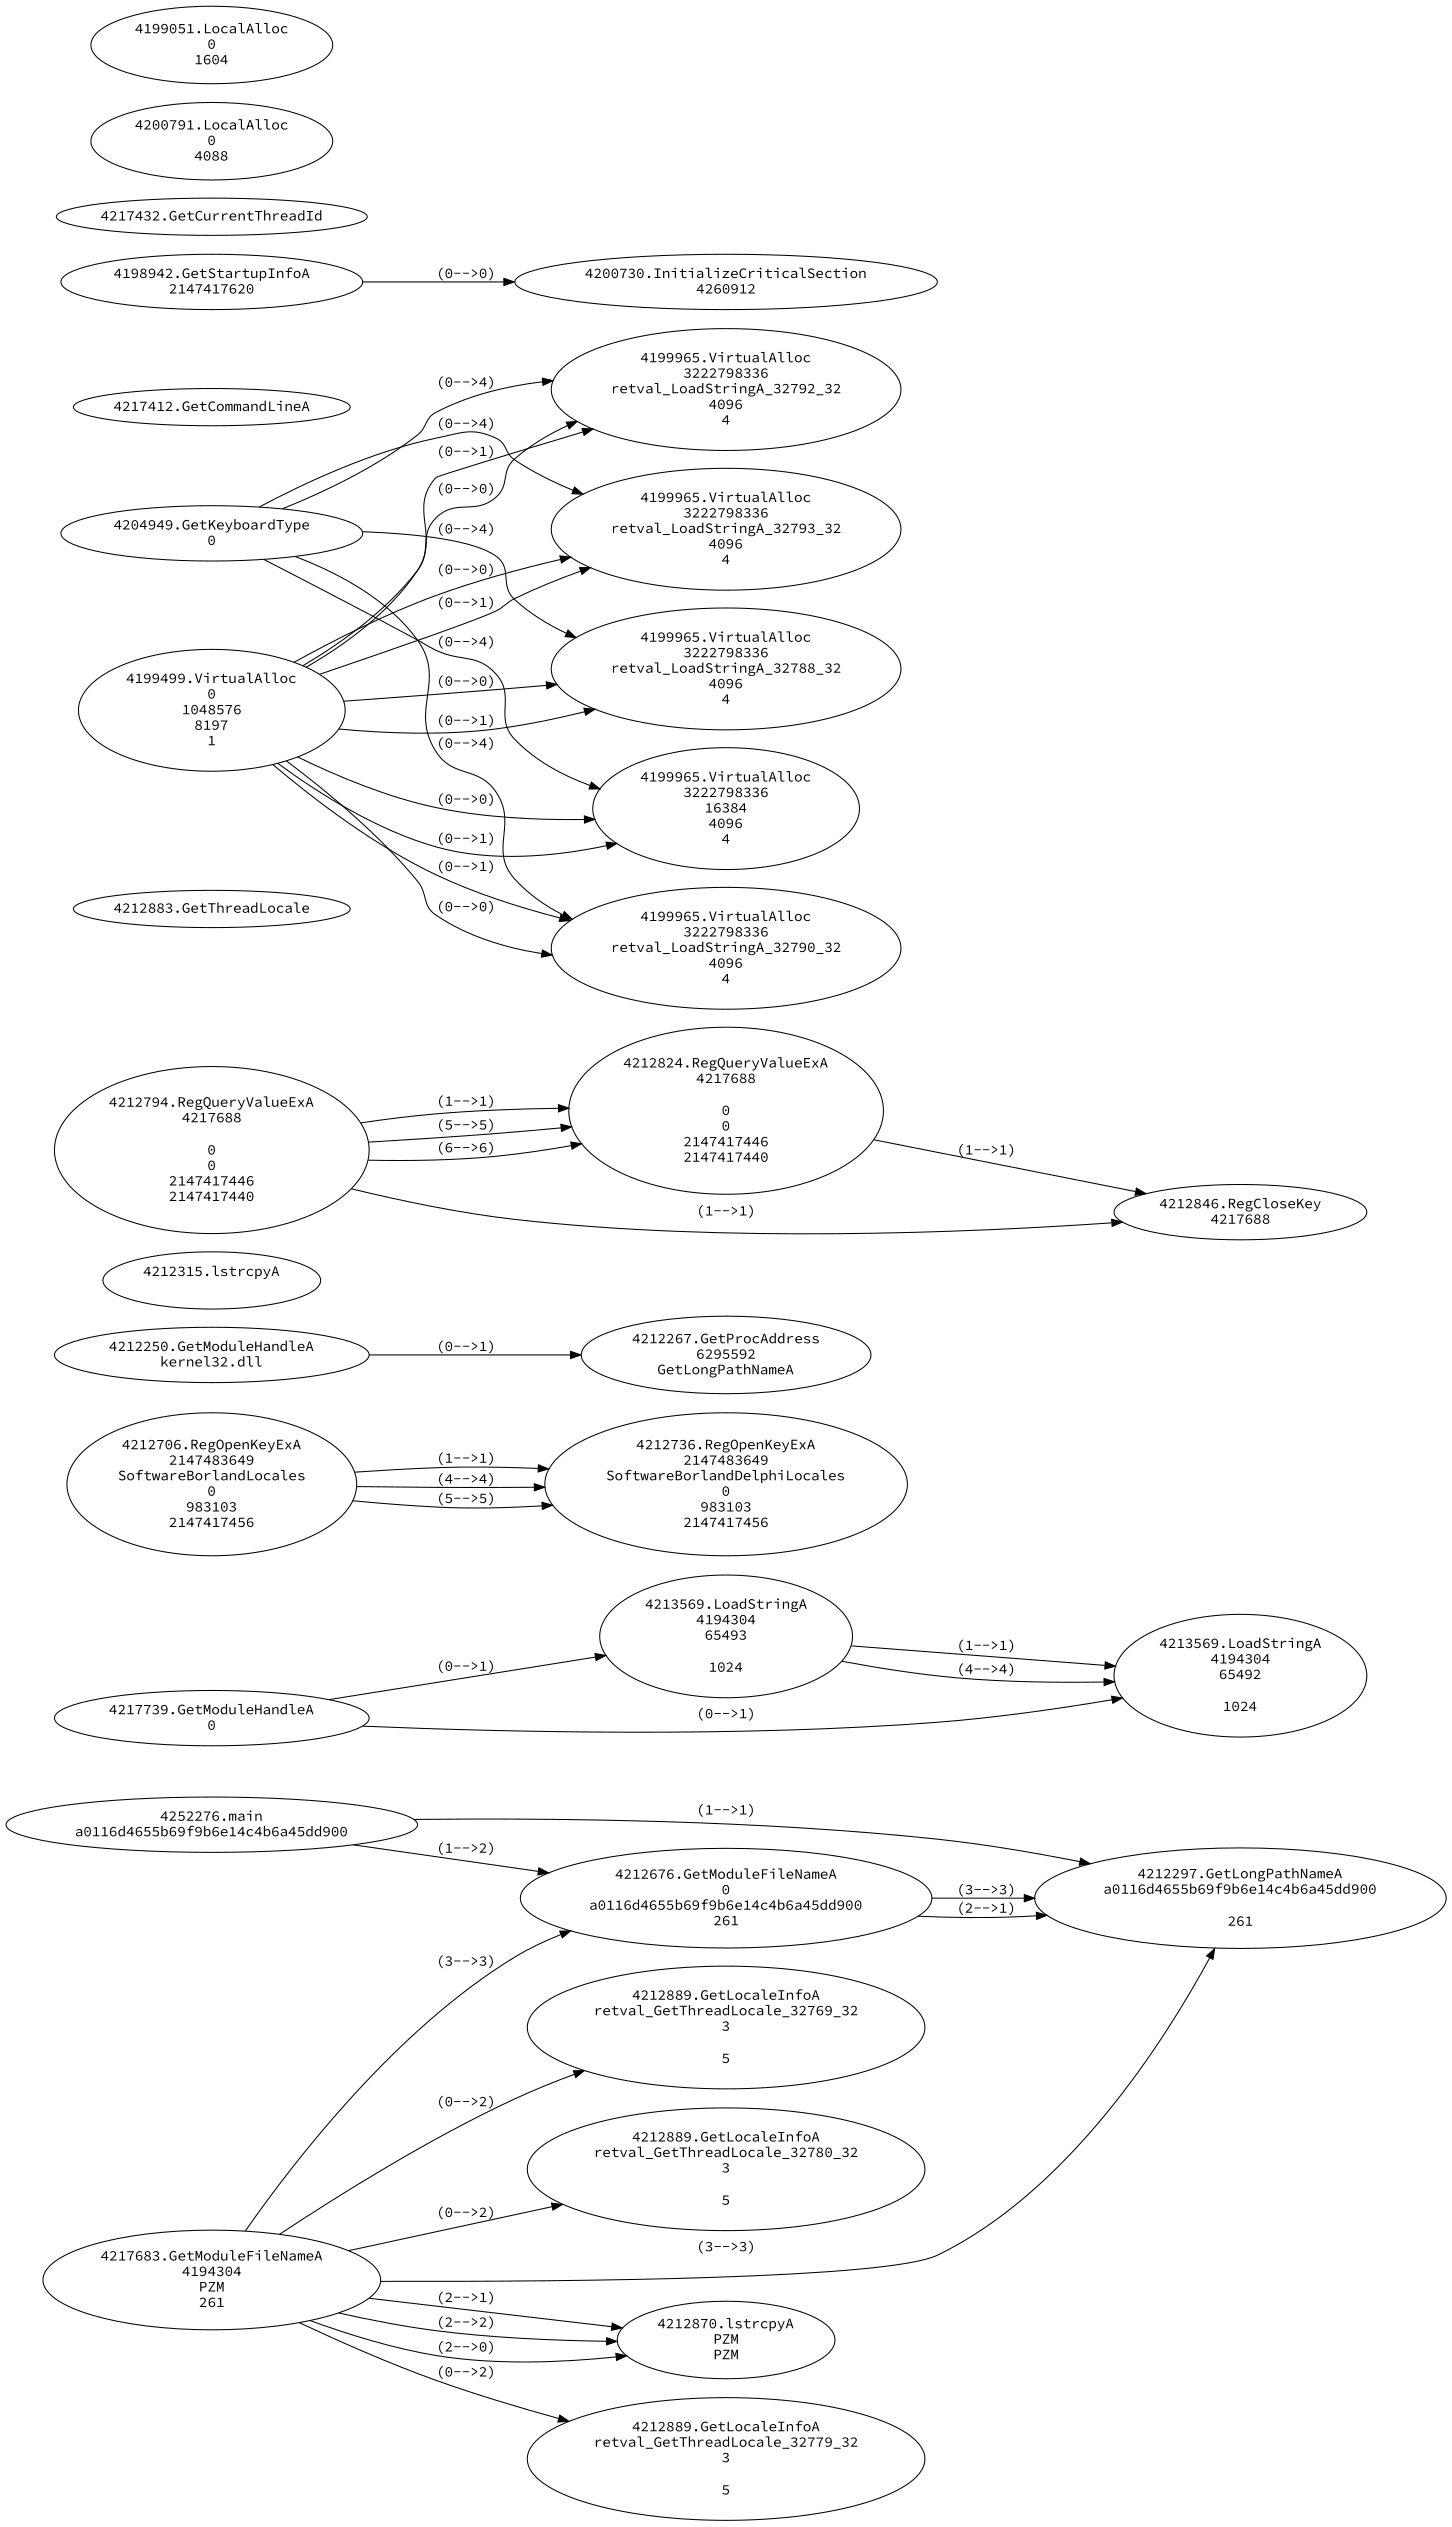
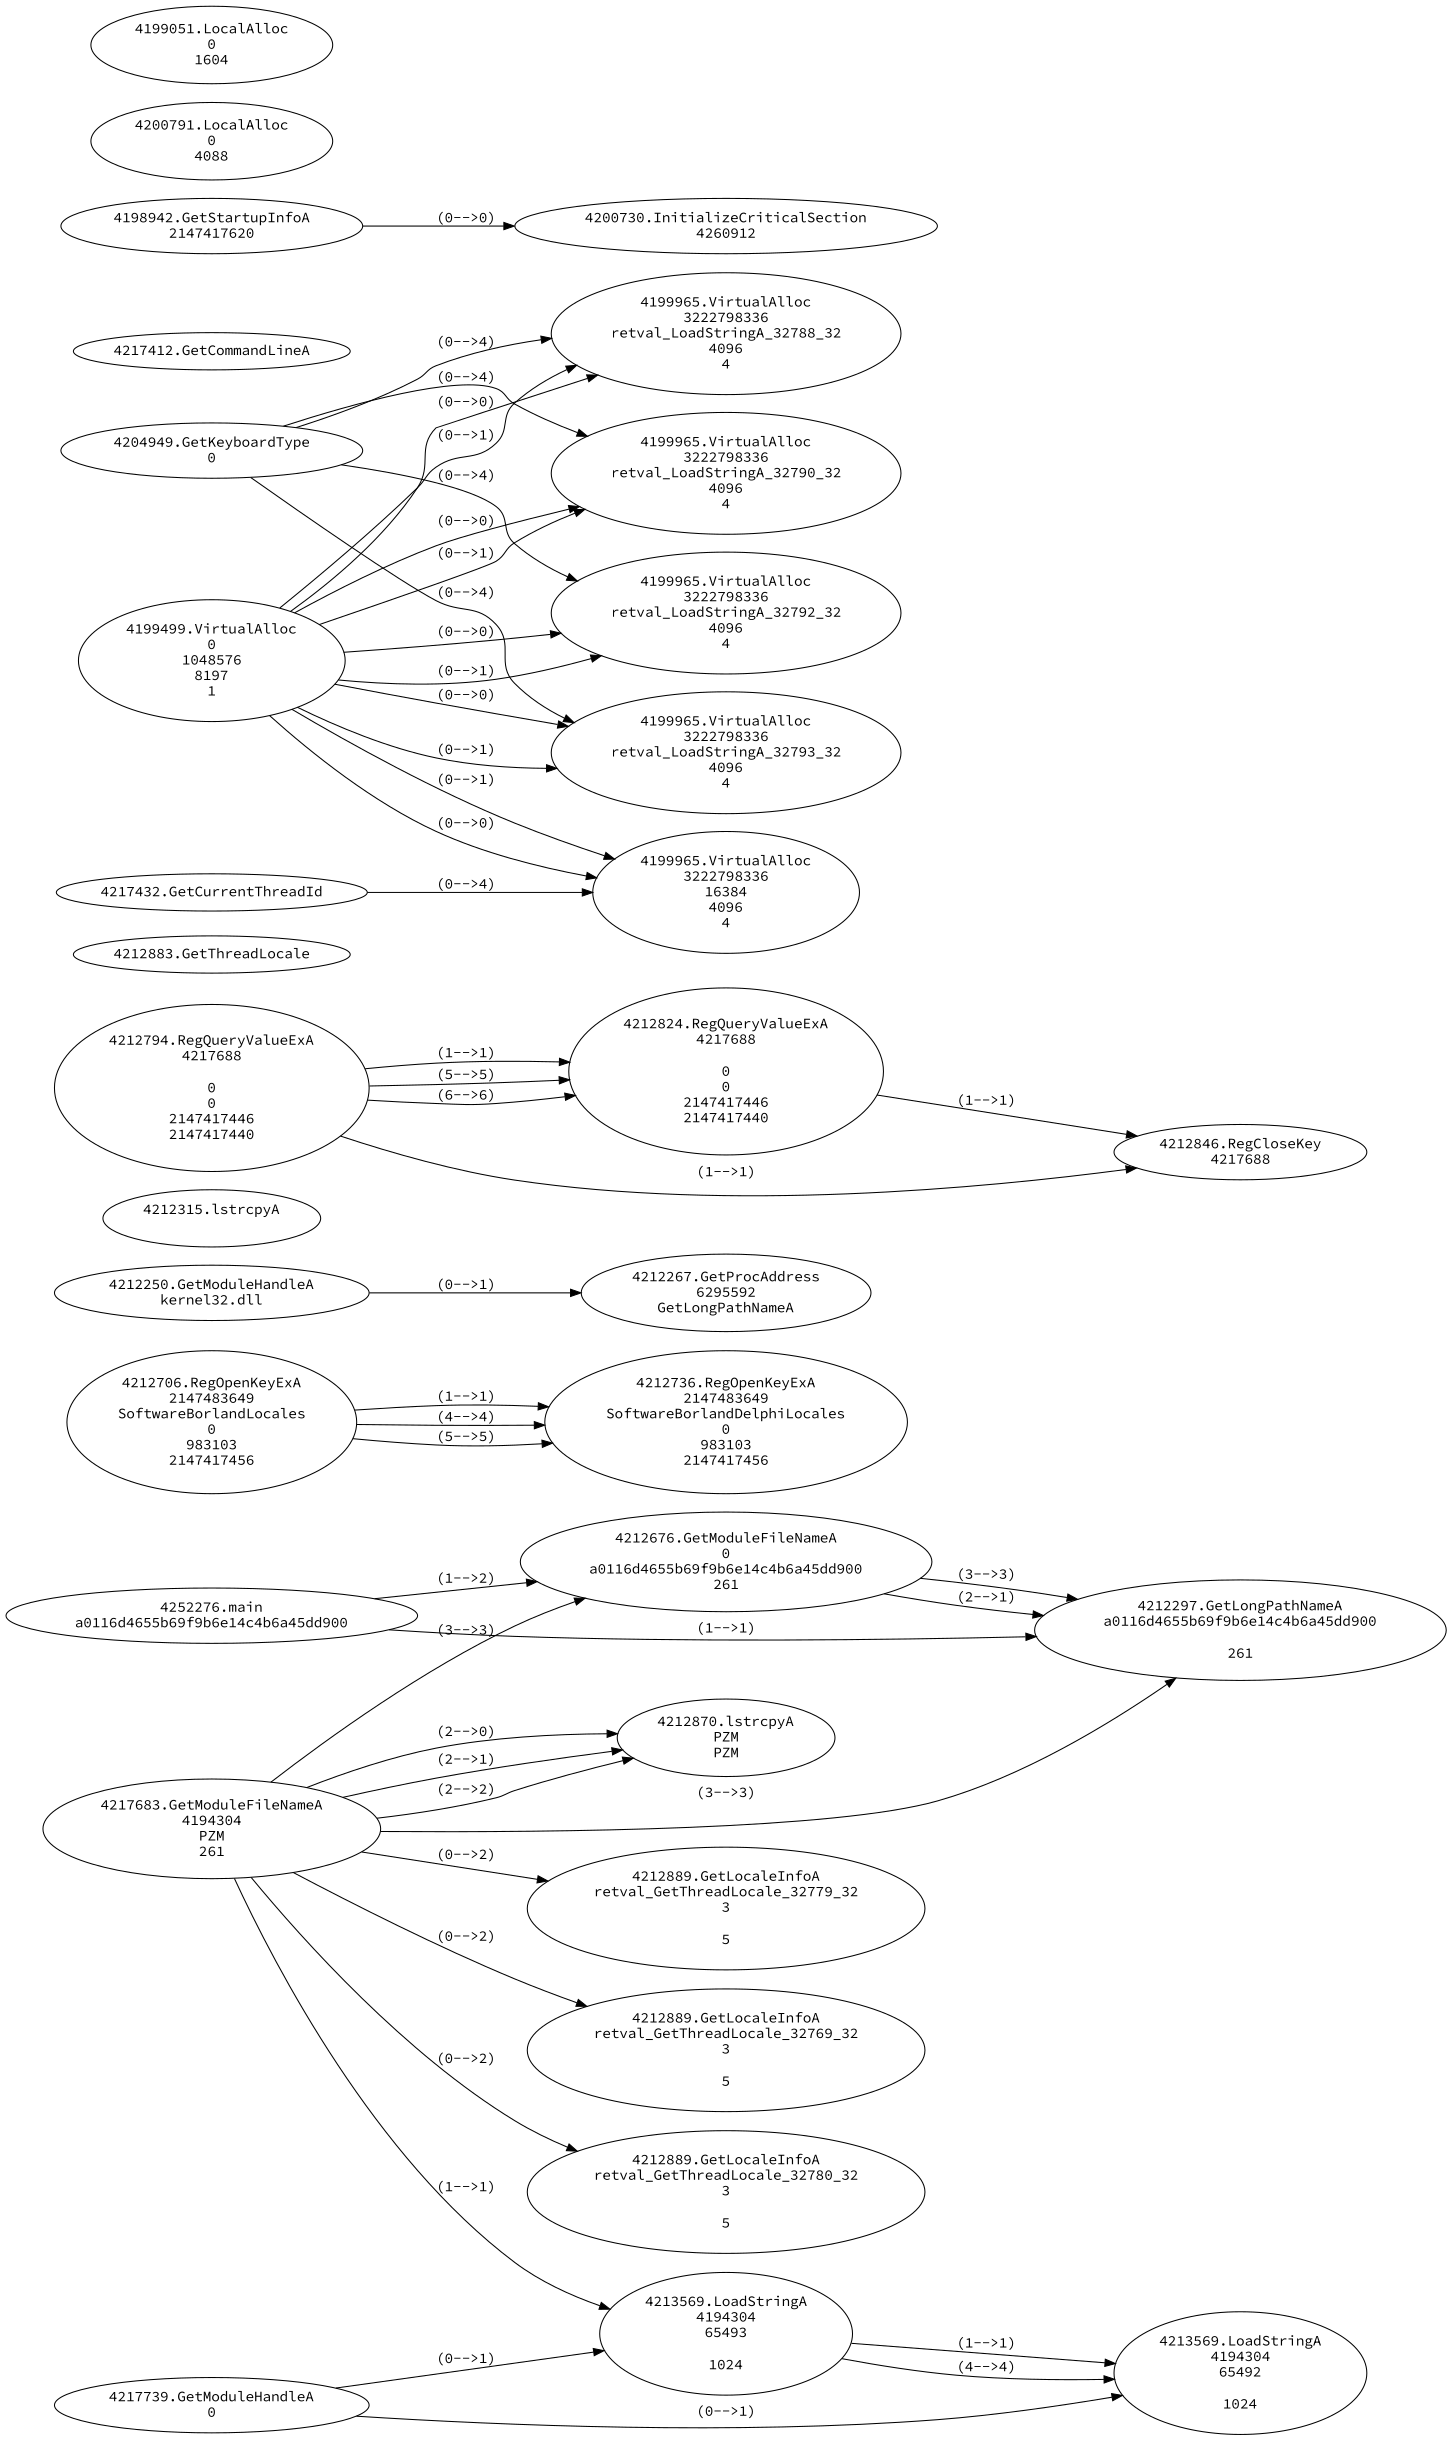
edge "4204949.GetKeyboardType 0" -> "4199965.VirtualAlloc 3222798336 16384 4096 4": now "4217432.GetCurrentThreadId" -> "4199965.VirtualAlloc 3222798336 16384 4096 4"
edge "4217683.GetModuleFileNameA 4194304 PZM 261" -> "4213569.LoadStringA 4194304 65493 1024": added, label "(1-->1)"
